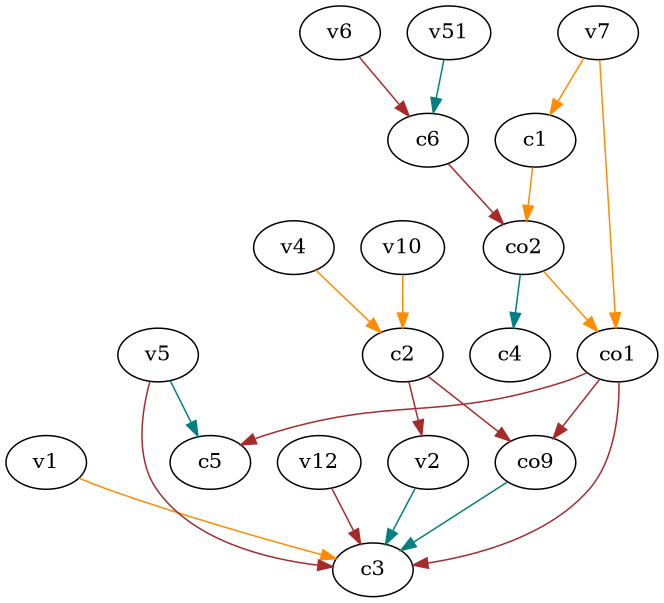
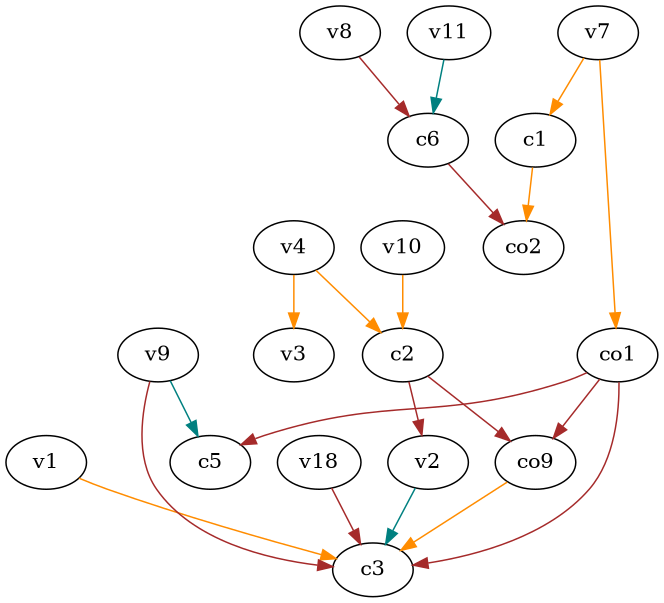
node "v6": label "v6" -> "v8"
node "v51": label "v51" -> "v11"
edge "co2" -> "co1": removed
node "v5": label "v5" -> "v9"
node "v3": added
node "c4": removed
node "v12": label "v12" -> "v18"
edge "co9" -> "c3": color teal -> darkorange
